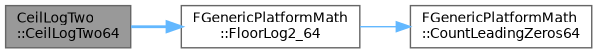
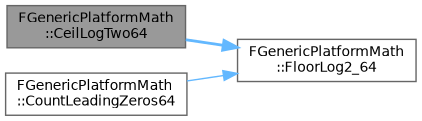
node "CeilLogTwo ::CeilLogTwo64": label "CeilLogTwo ::CeilLogTwo64" -> "FGenericPlatformMath ::CeilLogTwo64"
edge "FGenericPlatformMath ::FloorLog2_64" -> "FGenericPlatformMath ::CountLeadingZeros64": reversed
